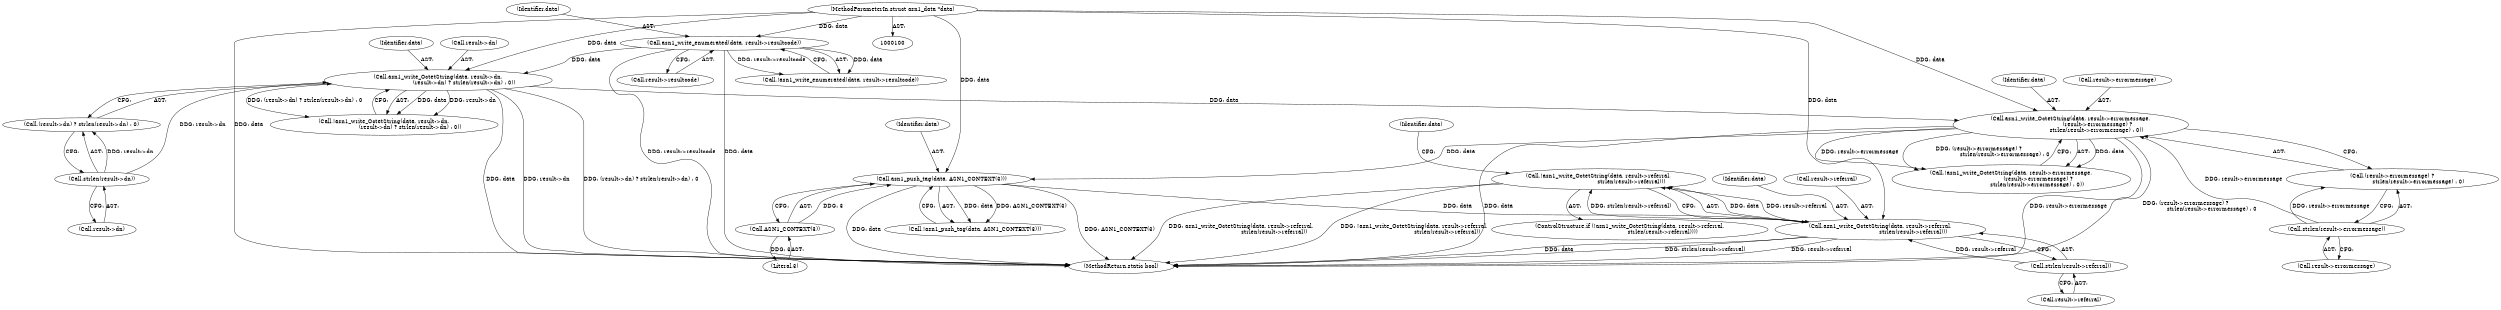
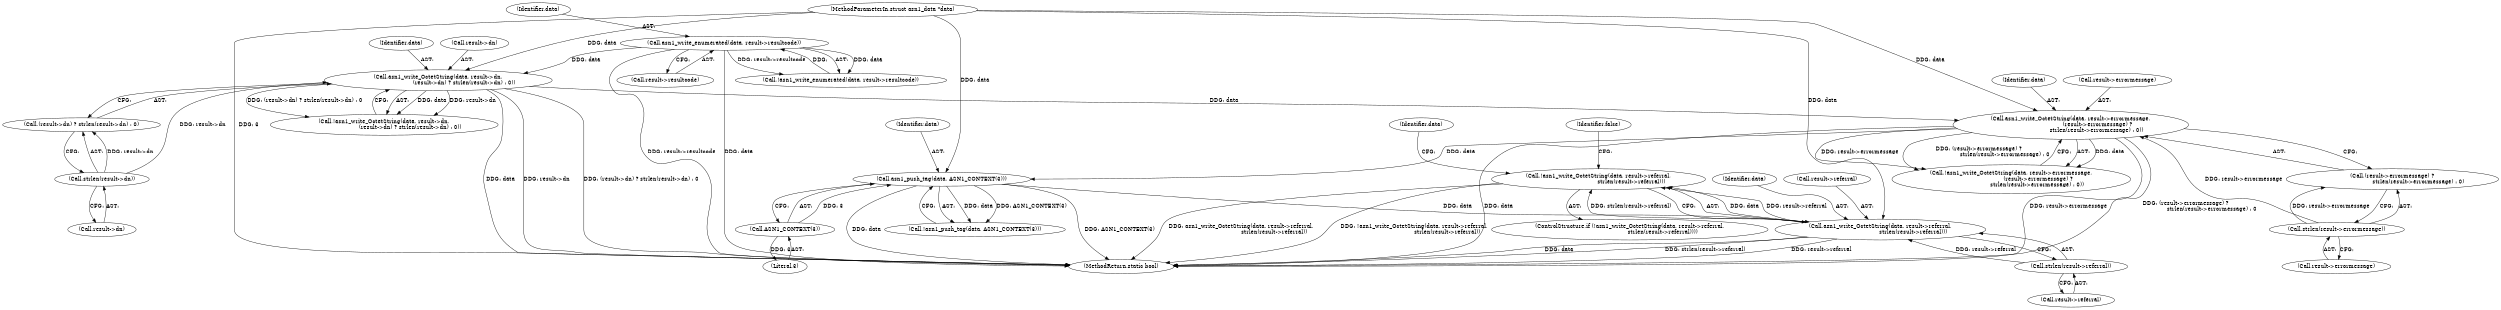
edge "(MethodParameterIn,struct asn1_data *data)" -> "(Call,asn1_write_enumerated(data, result->resultcode))": removed, label "DDG: data"
node "1000100": removed
edge "(Call,!asn1_write_enumerated(data, result->resultcode))" -> "(Call,asn1_write_enumerated(data, result->resultcode))": label "CFG: " -> "DDG: "
edge "(MethodParameterIn,struct asn1_data *data)" -> "(MethodReturn,static bool)": label "DDG: data" -> "DDG: 3"
node "(Identifier,false)": added
